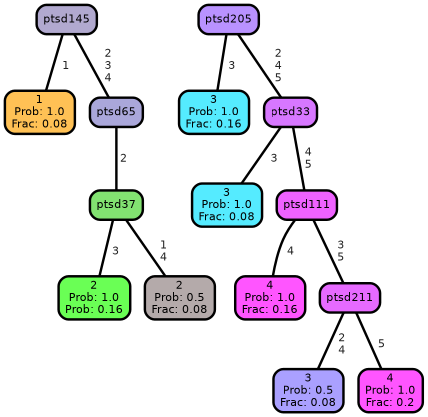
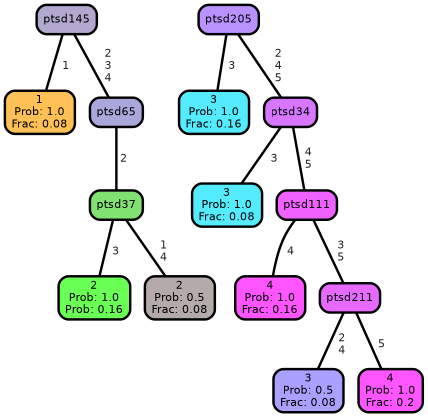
node "ptsd33": label "ptsd33" -> "ptsd34"
